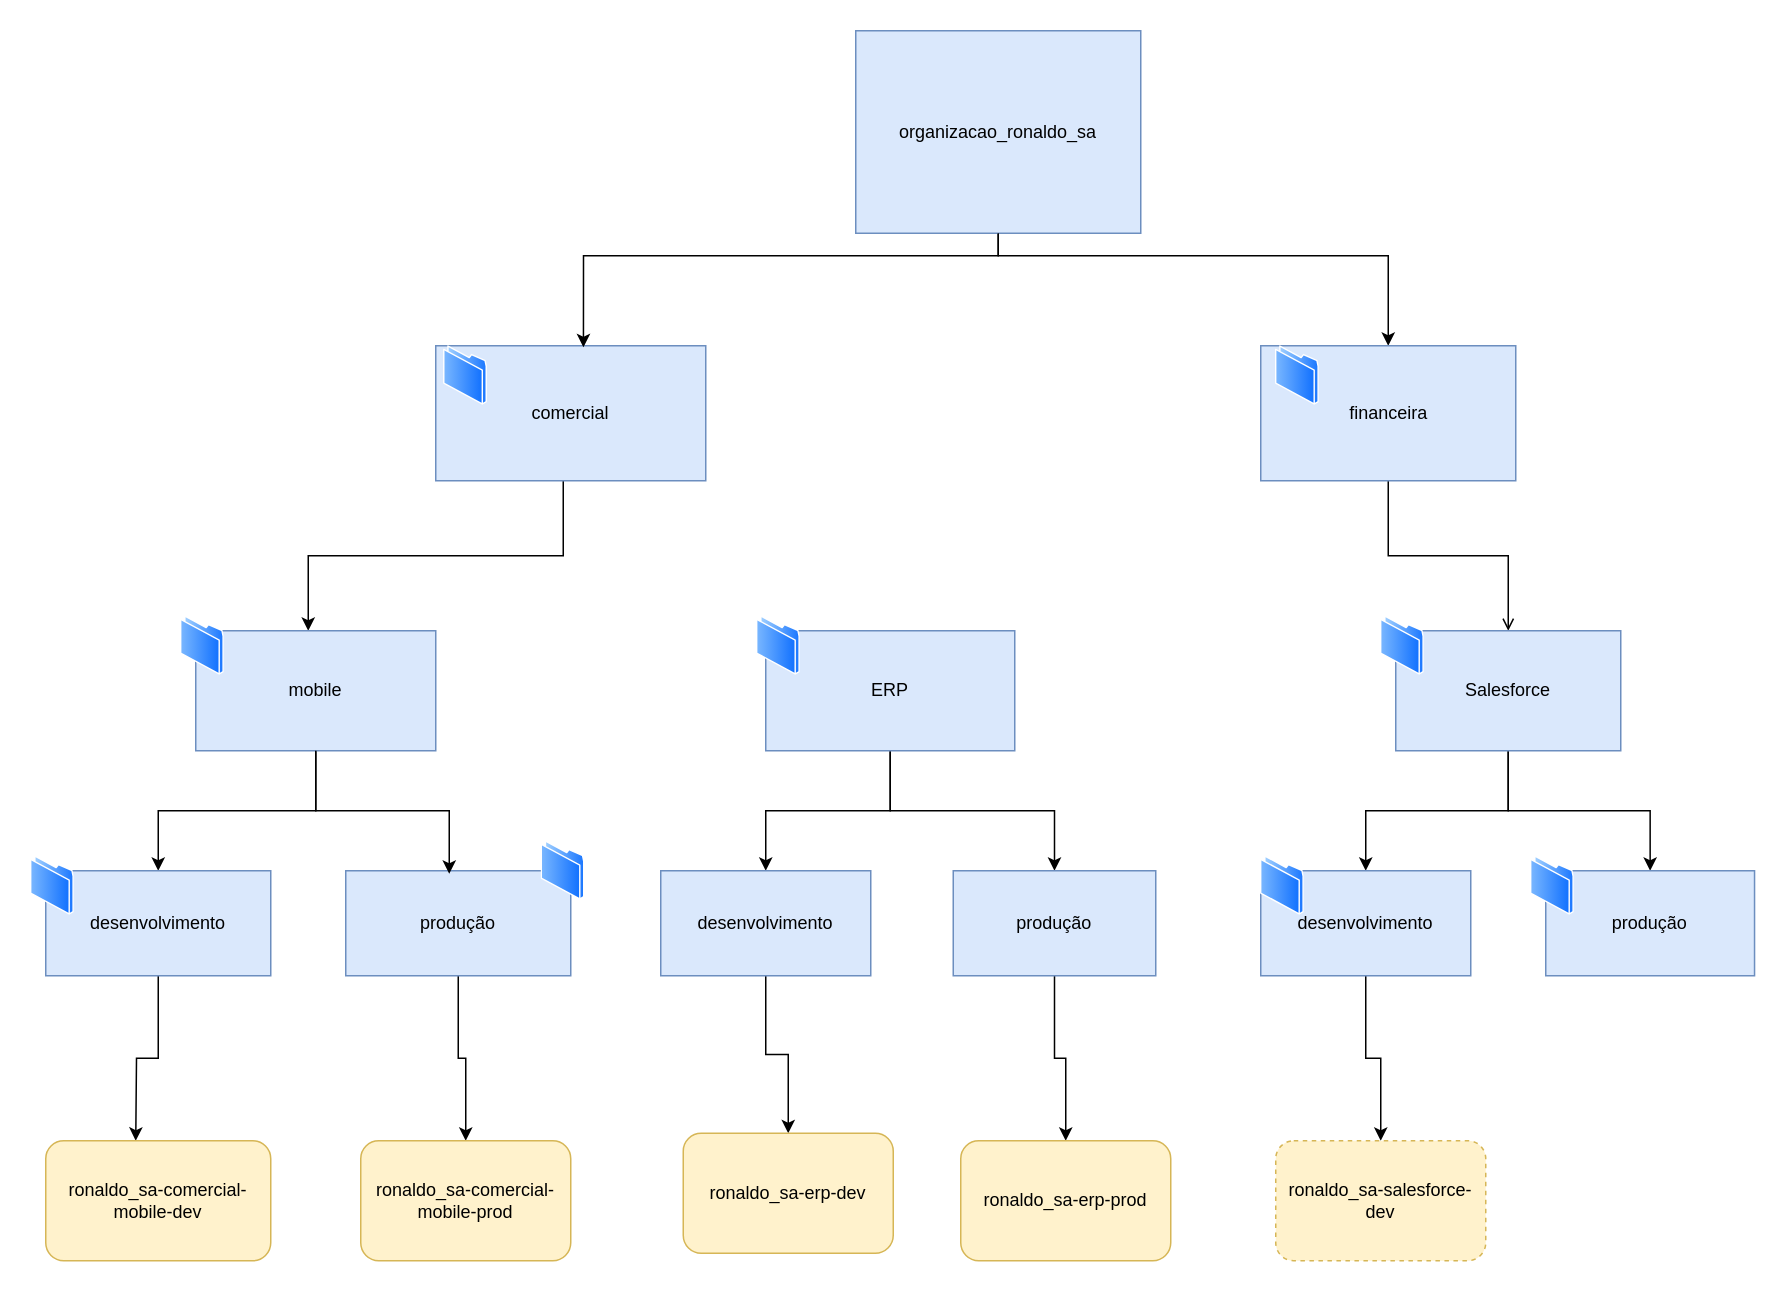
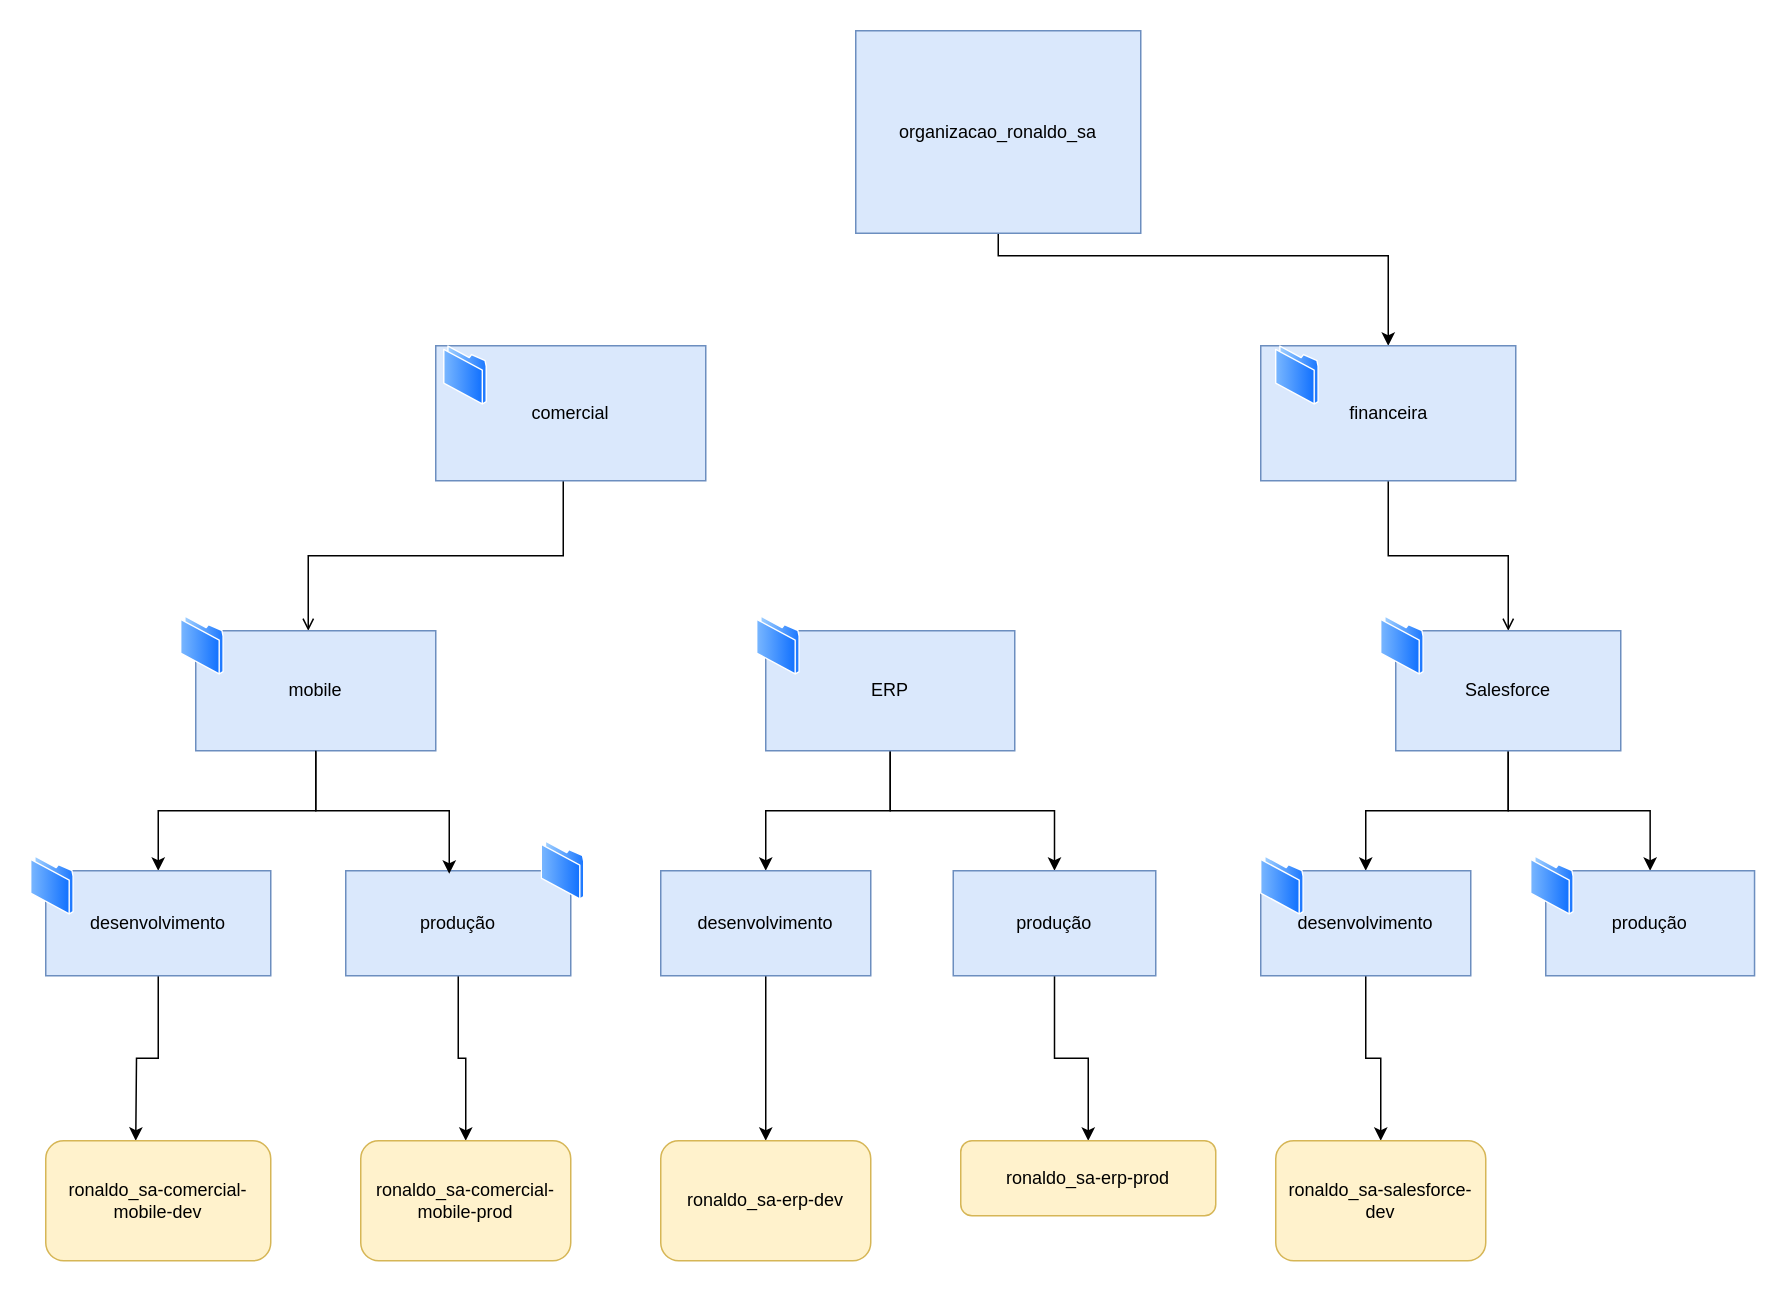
edge "organizacao_ronaldo_sa" -> "comercial": removed
edge "comercial" -> "mobile": arrowhead classic -> open
node "ronaldo_sa-erp-dev": moved (788, 1193) -> (766, 1201)
node "ronaldo_sa-erp-prod": size 210x120 -> 255x75
node "ronaldo_sa-salesforce-dev": style dashed -> solid
